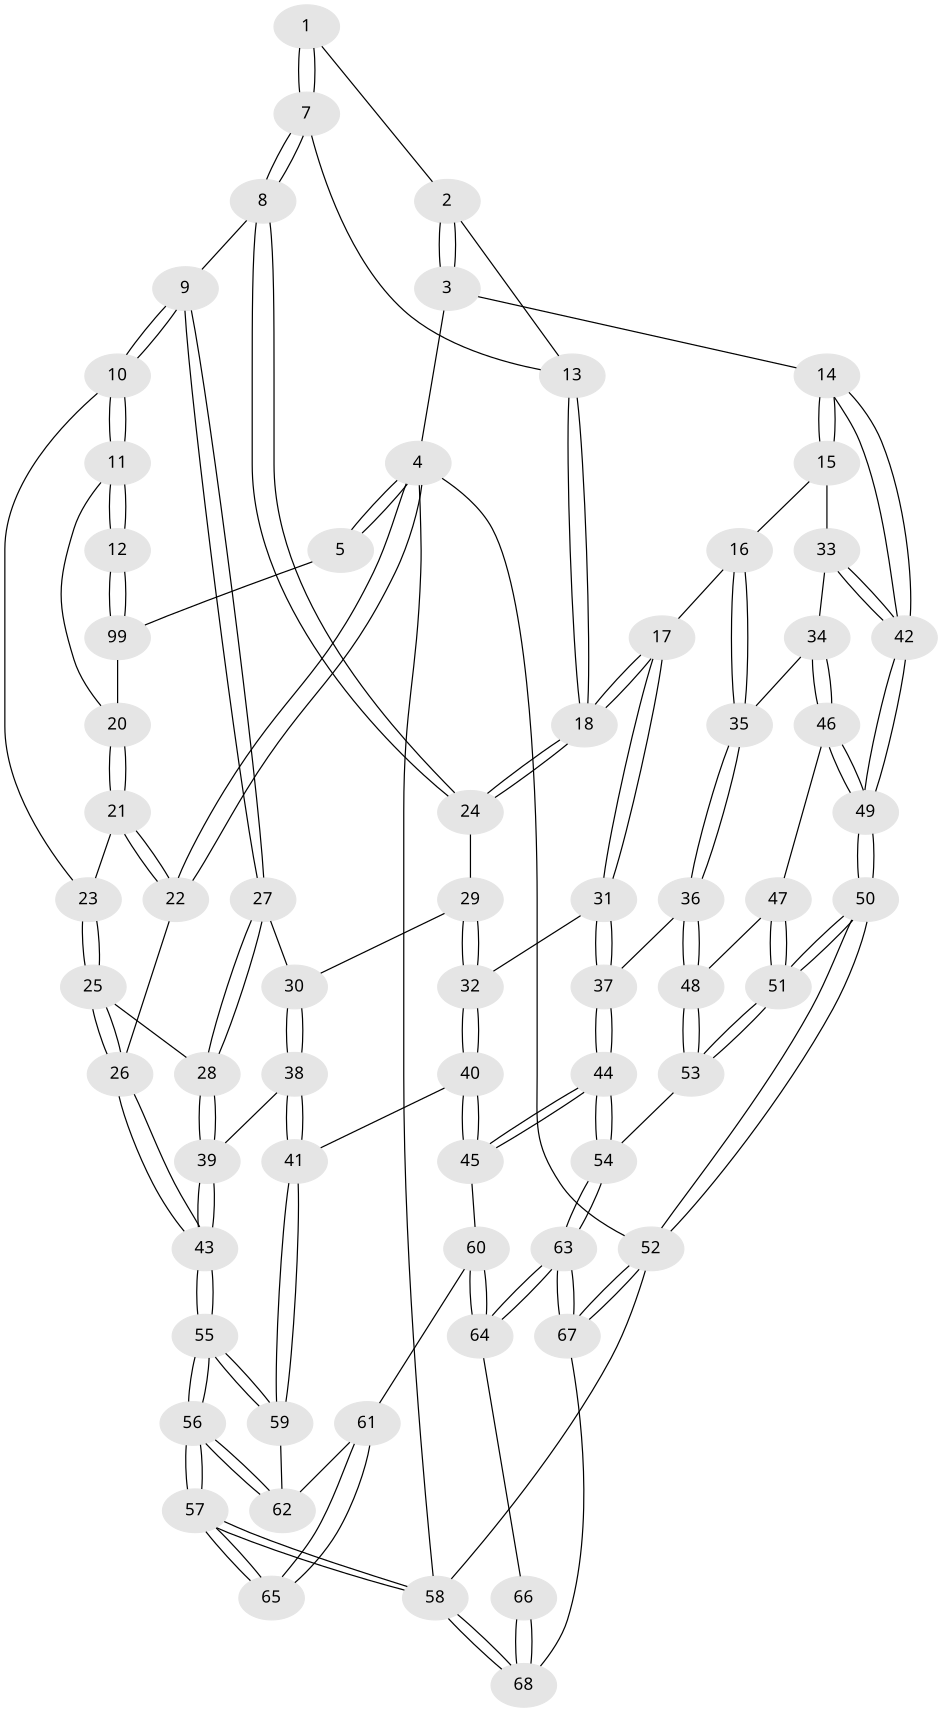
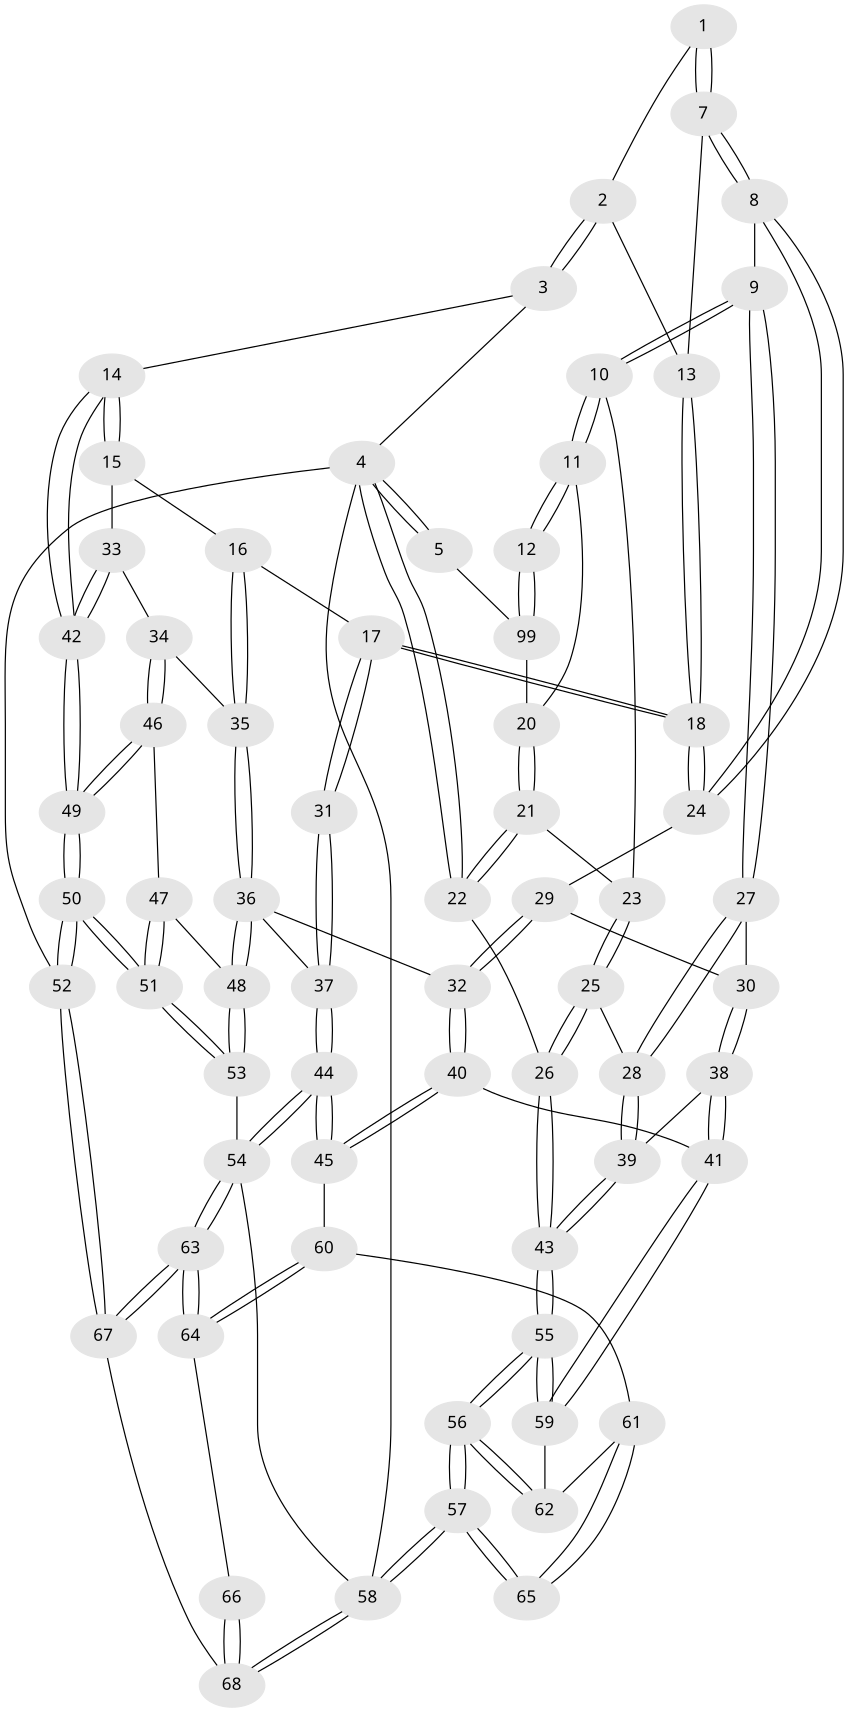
edge "31" -- "32": now "36" -- "32"
edge "52" -- "58": now "54" -- "58"
